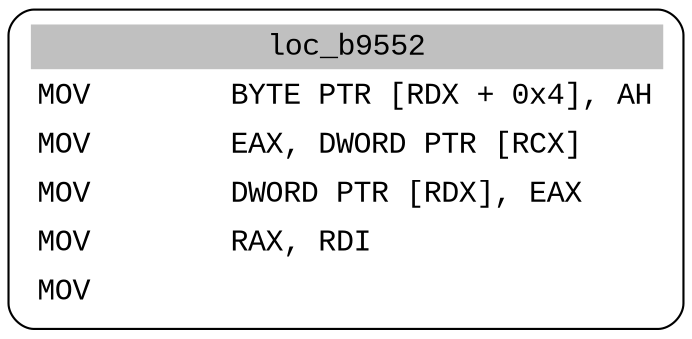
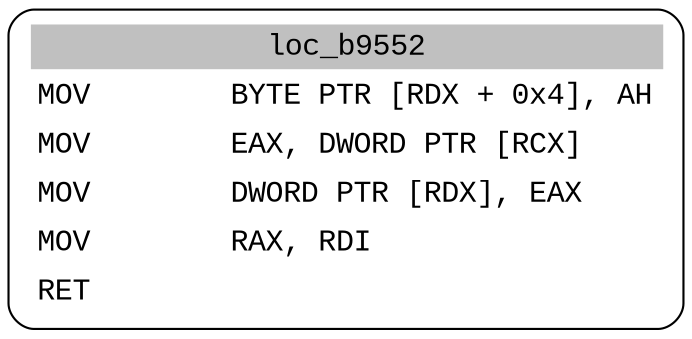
node "loc_b9552": text "MOV" -> "RET"
